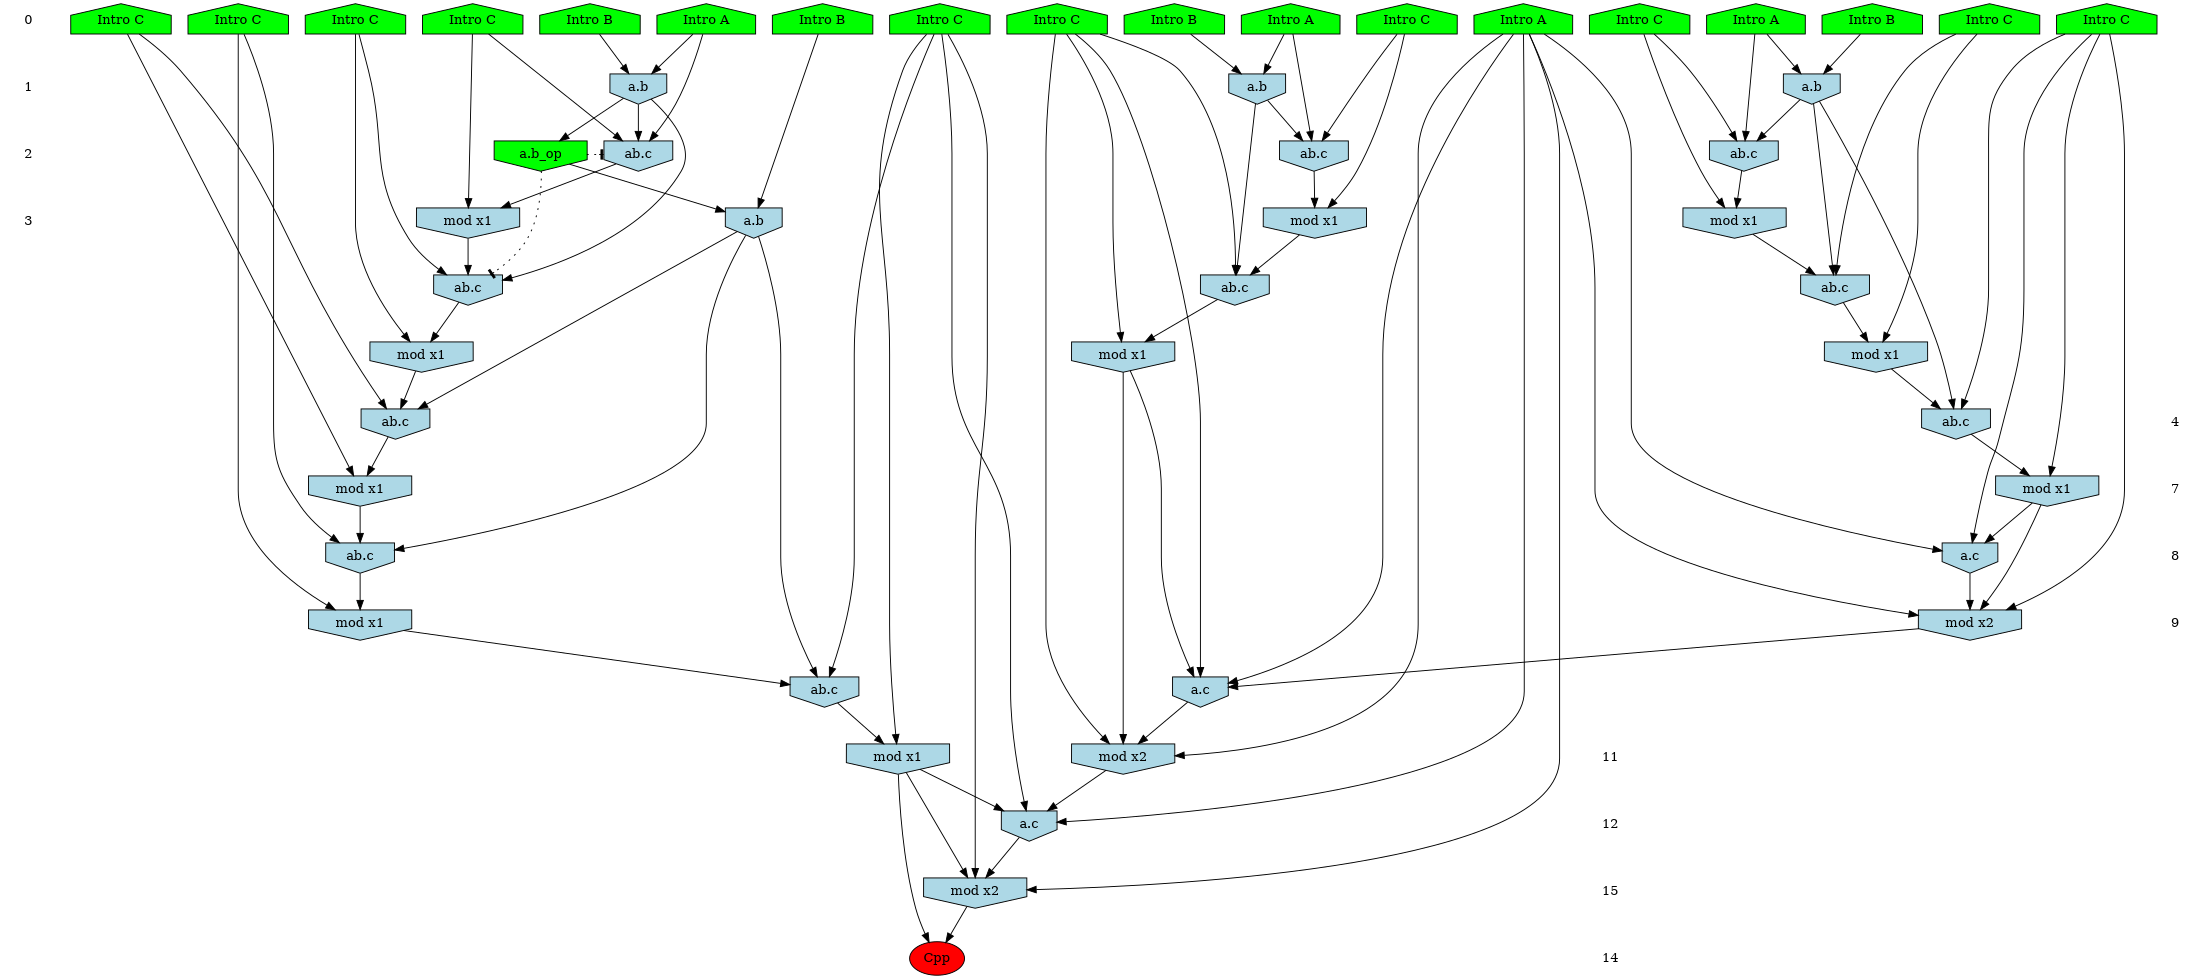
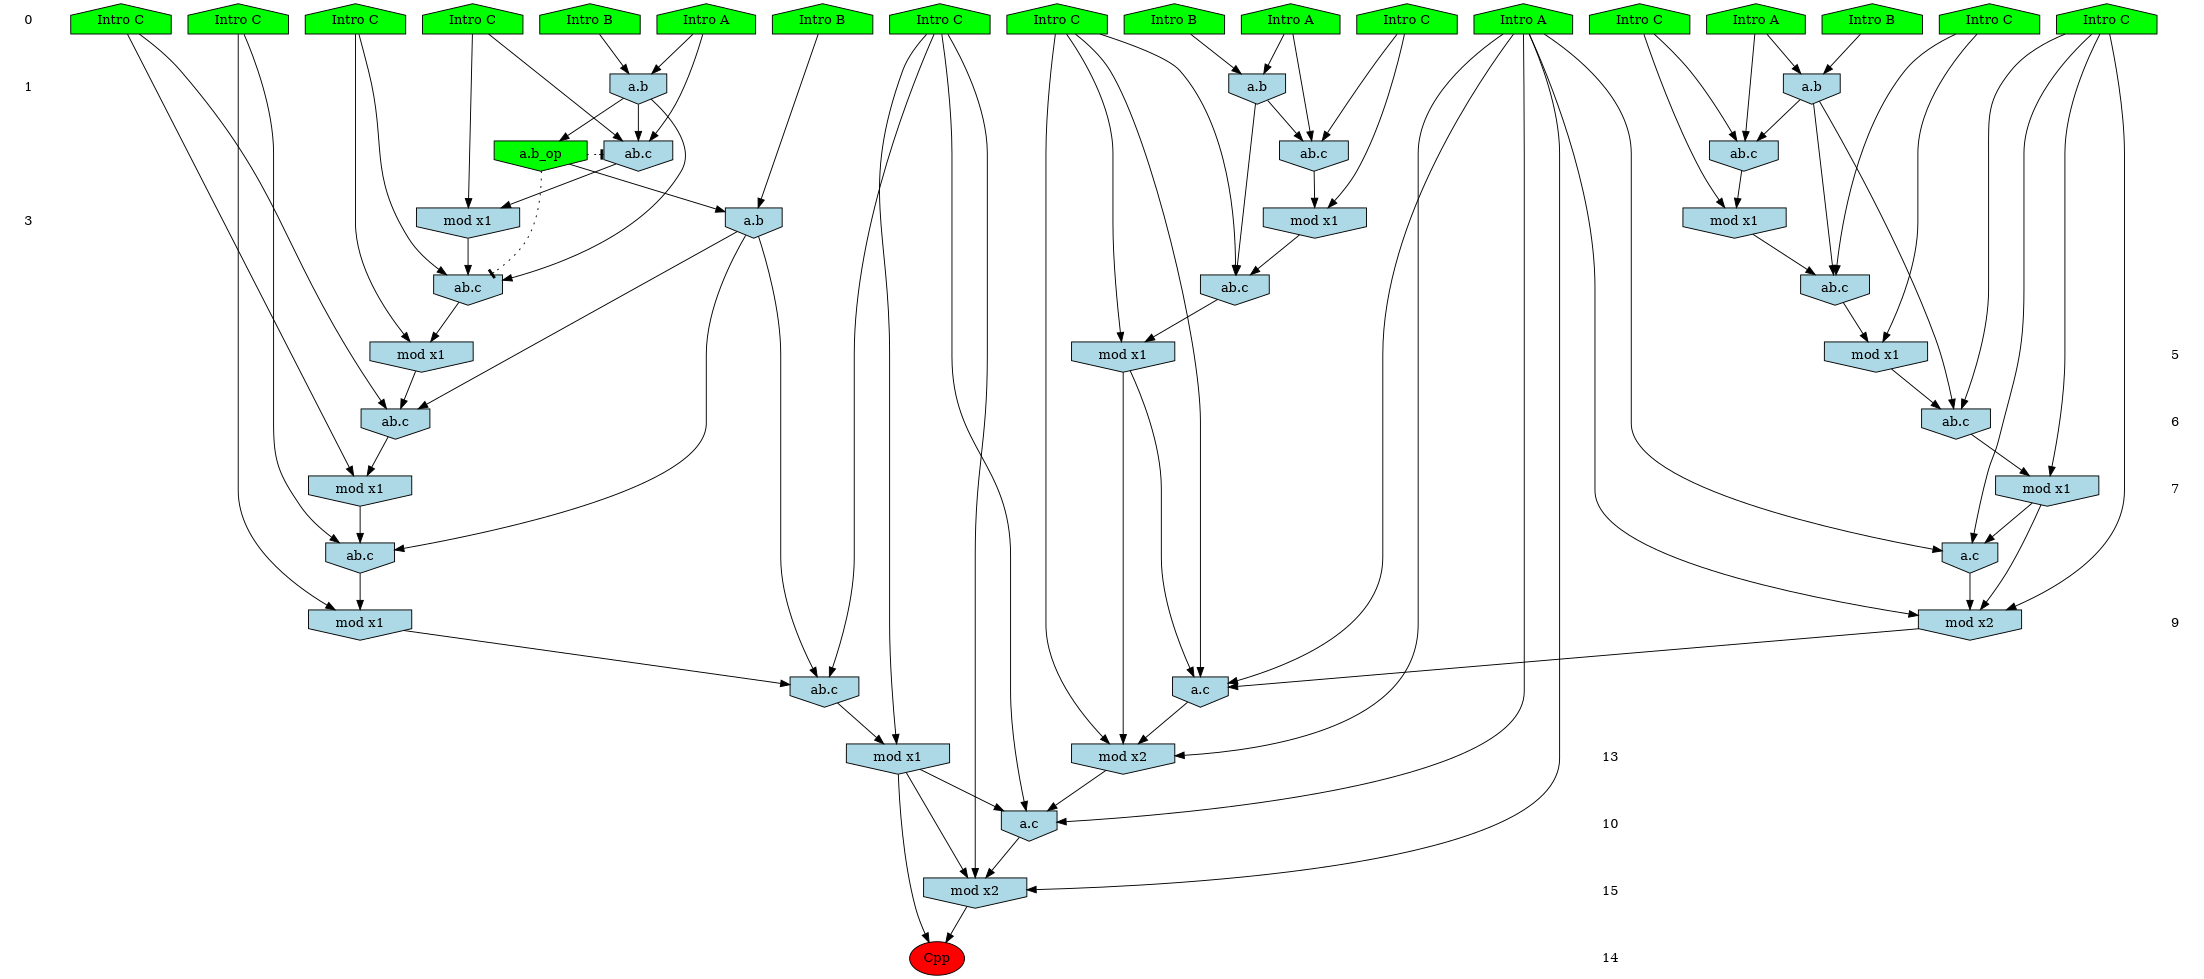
node "2": removed
node "5": added
node "4": label "4" -> "6"
node "8": removed
node "11": label "11" -> "13"
node "12": label "12" -> "10"
